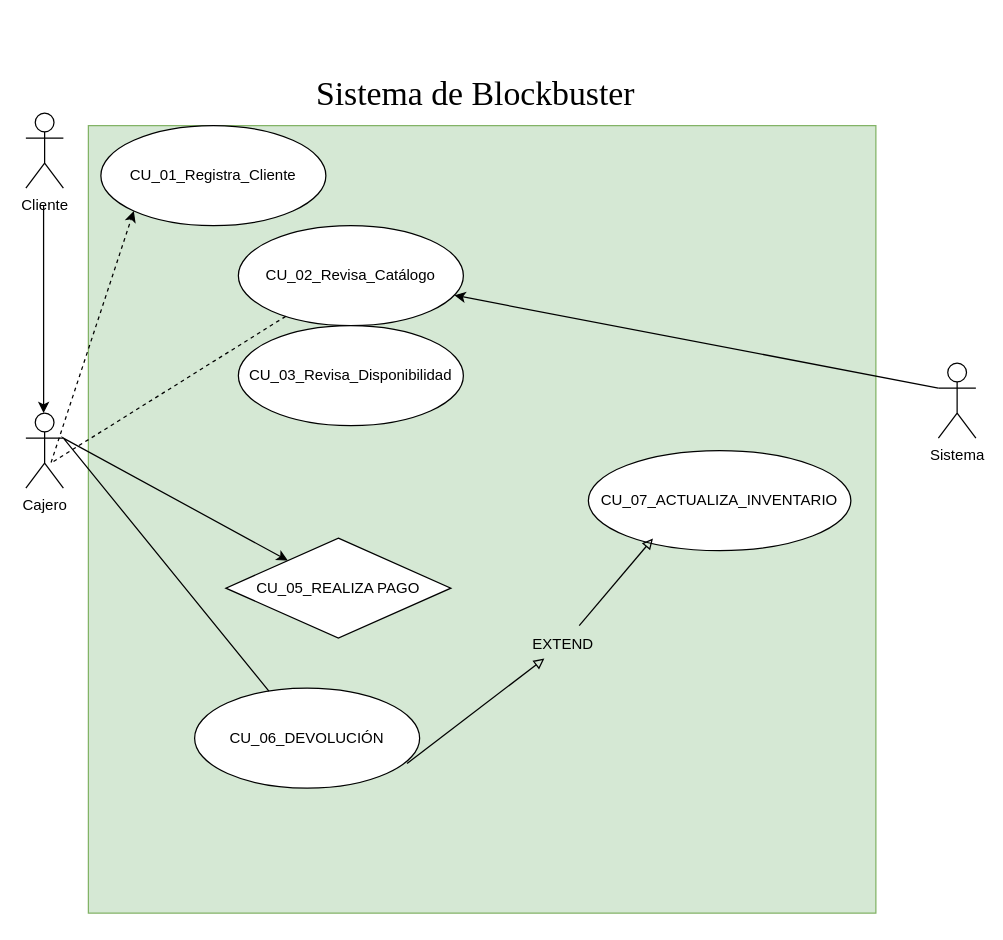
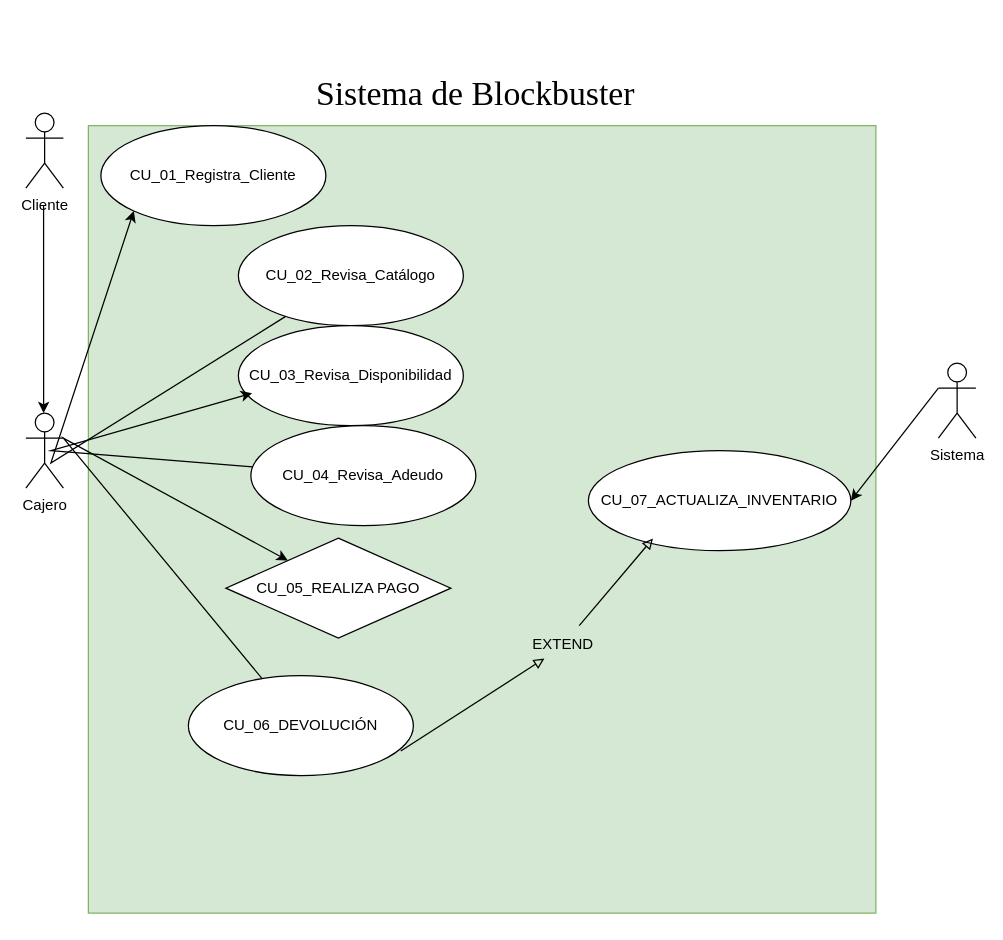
edge "CU_02_Revisa_Catálogo" -> "CU_01_Registra_Cliente": style dashed -> solid
edge "Sistema" -> "CU_02_Revisa_Catálogo": now "Sistema" -> "CU_07_ACTUALIZA_INVENTARIO"
edge "CU_04_Revisa_Adeudo" -> "CU_03_Revisa_Disponibilidad": added
node "CU_04_Revisa_Adeudo": added
node "CU_06_DEVOLUCIÓN": moved (307, 738) -> (301, 726)
